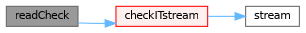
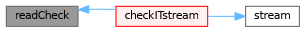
edge "readCheck" -> "checkITstream": reversed
